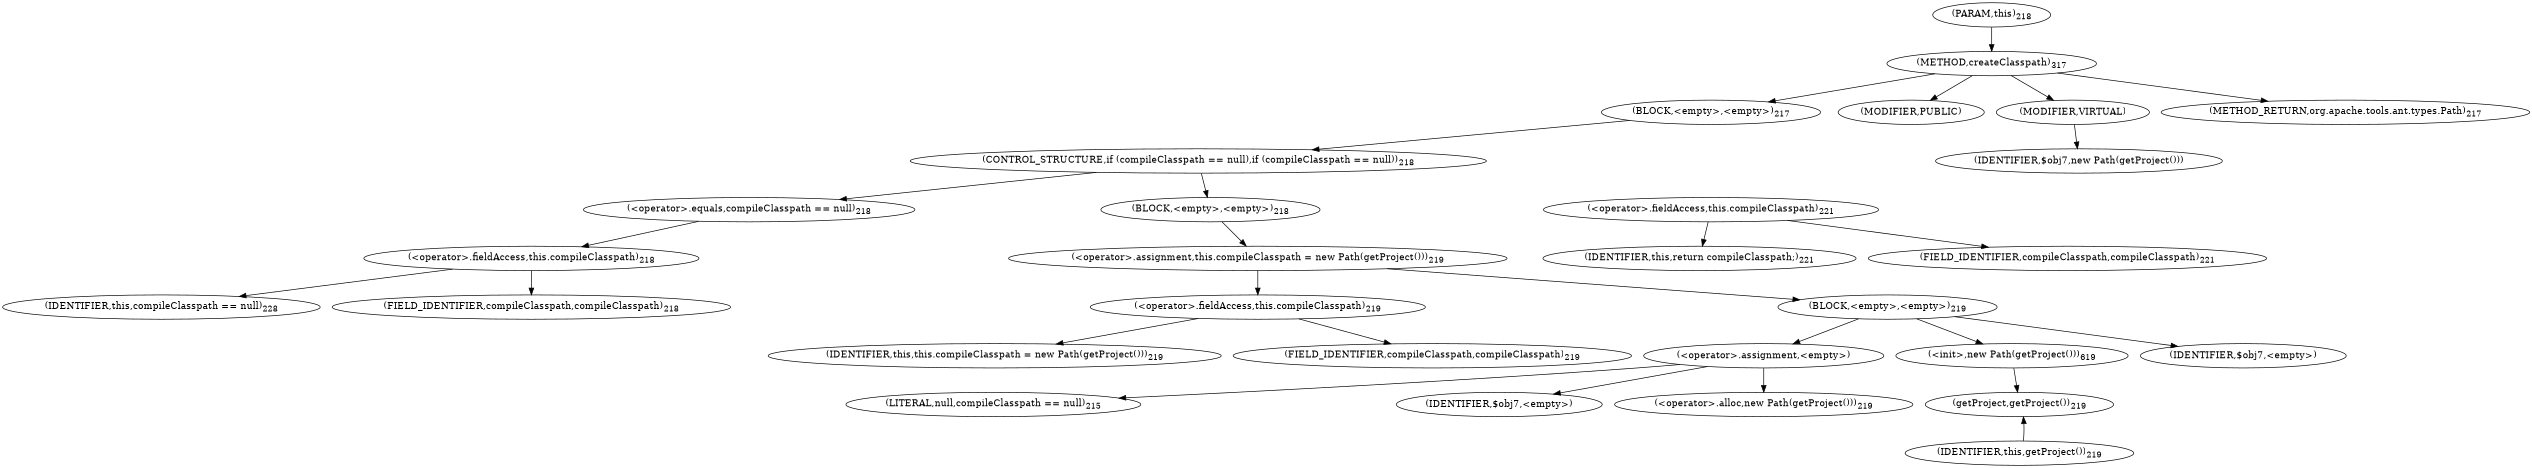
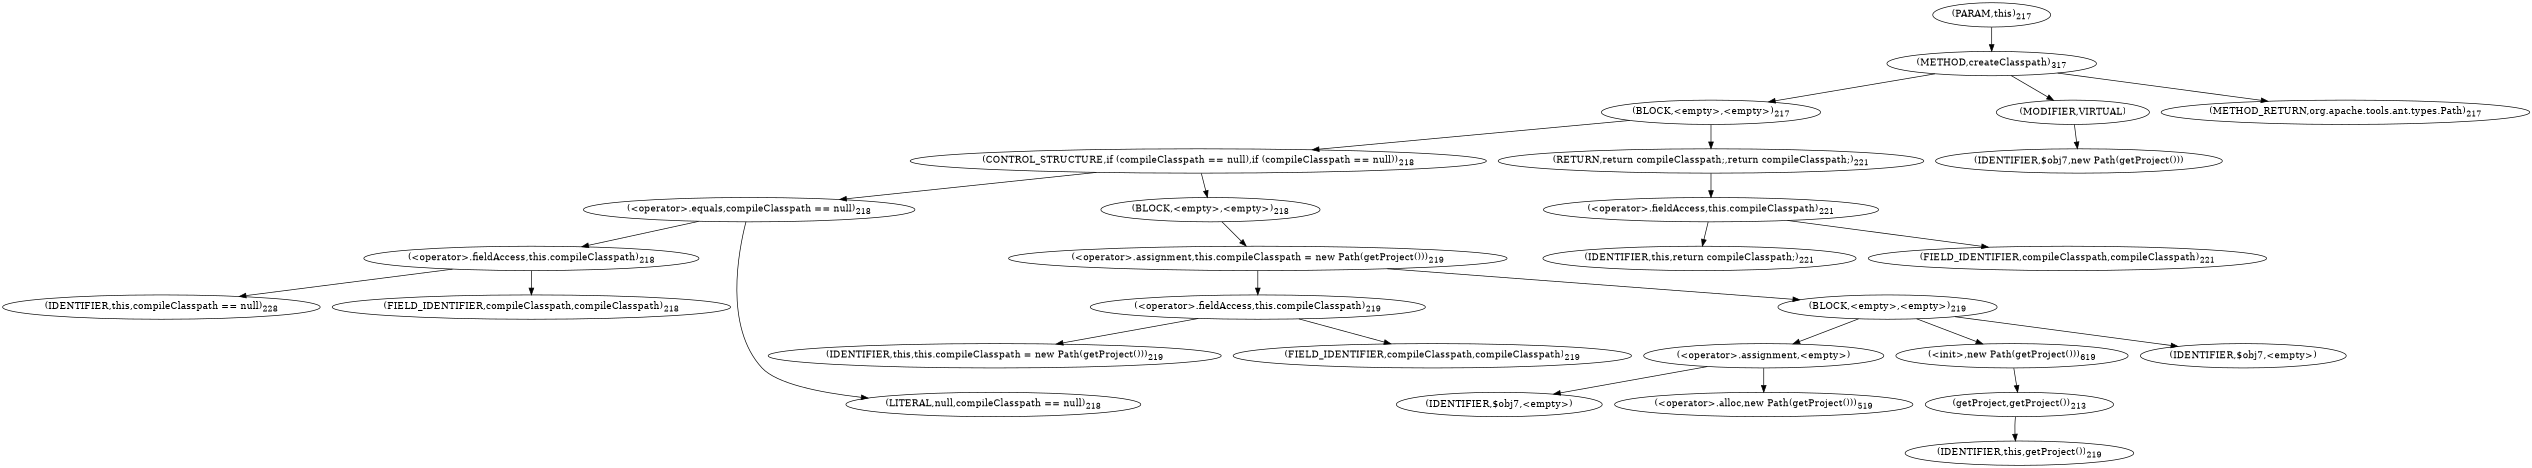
node "(PARAM,this)": text "218" -> "217"
node "(MODIFIER,PUBLIC)": removed
node "(RETURN,return compileClasspath;,return compileClasspath;)": added
edge "(<operator>.assignment,<empty>)" -> "(LITERAL,null,compileClasspath == null)": now "(<operator>.equals,compileClasspath == null)" -> "(LITERAL,null,compileClasspath == null)"
node "(LITERAL,null,compileClasspath == null)": text "215" -> "218"
node "(<operator>.alloc,new Path(getProject()))": text "219" -> "519"
node "(getProject,getProject())": text "219" -> "213"
edge "(IDENTIFIER,this,getProject())" -> "(getProject,getProject())": reversed
